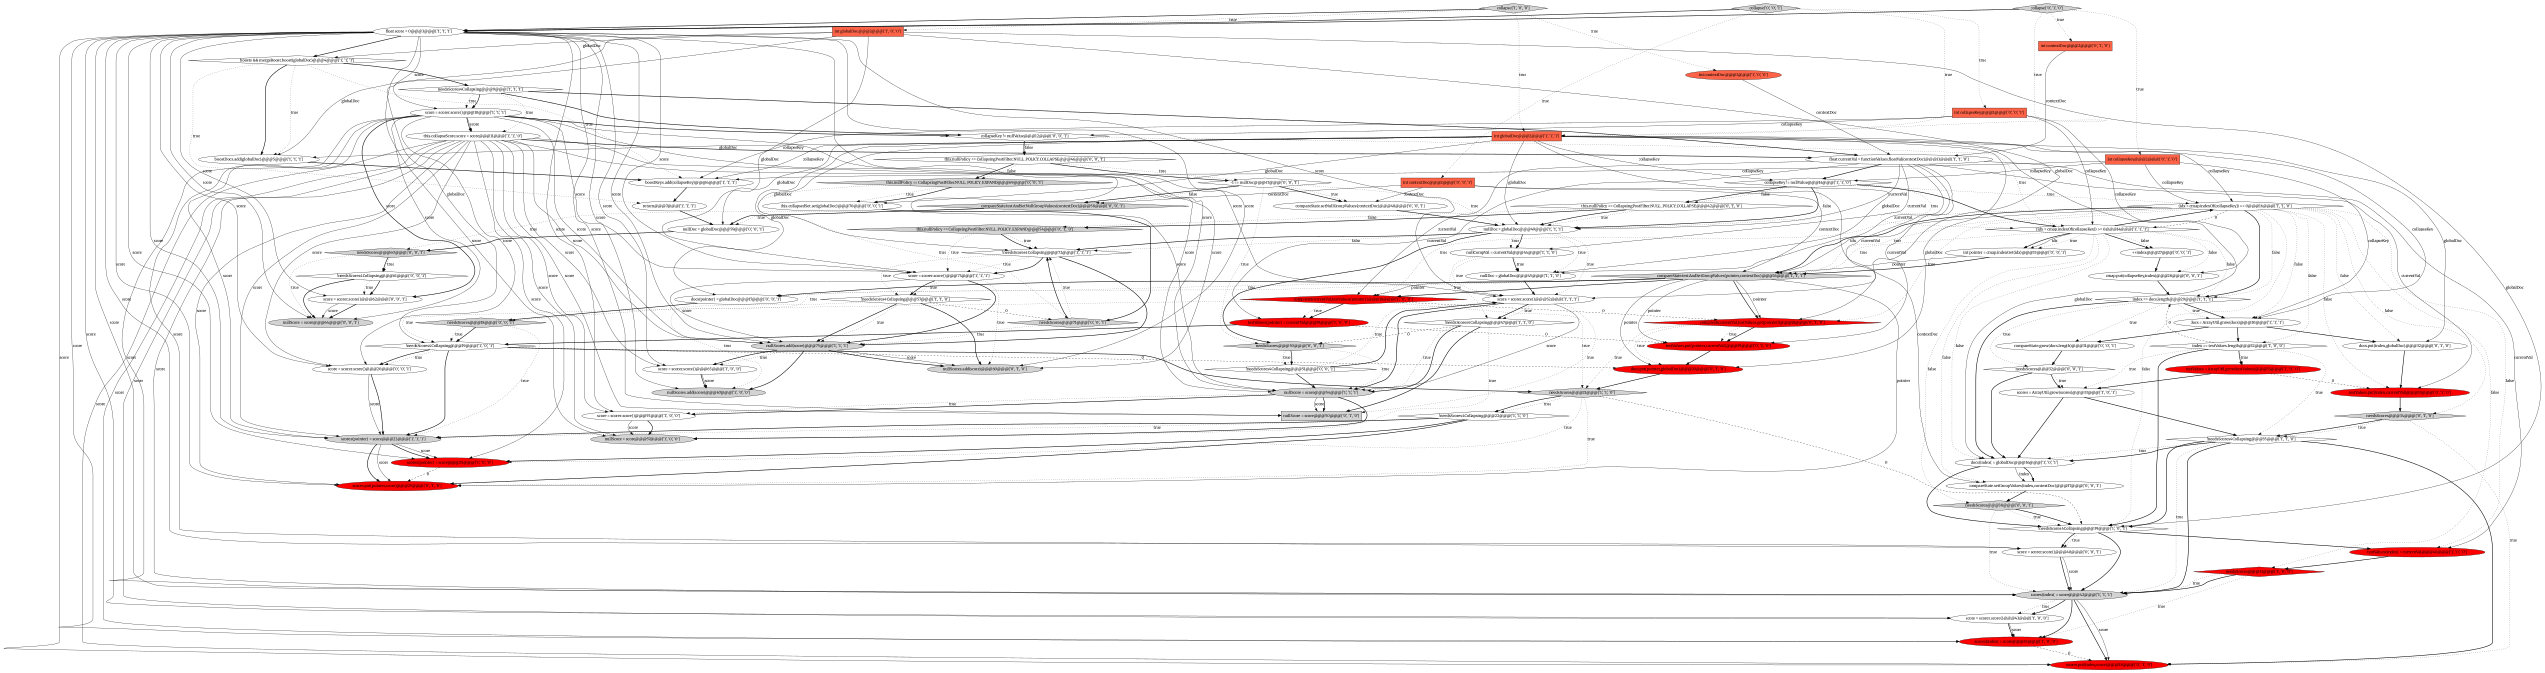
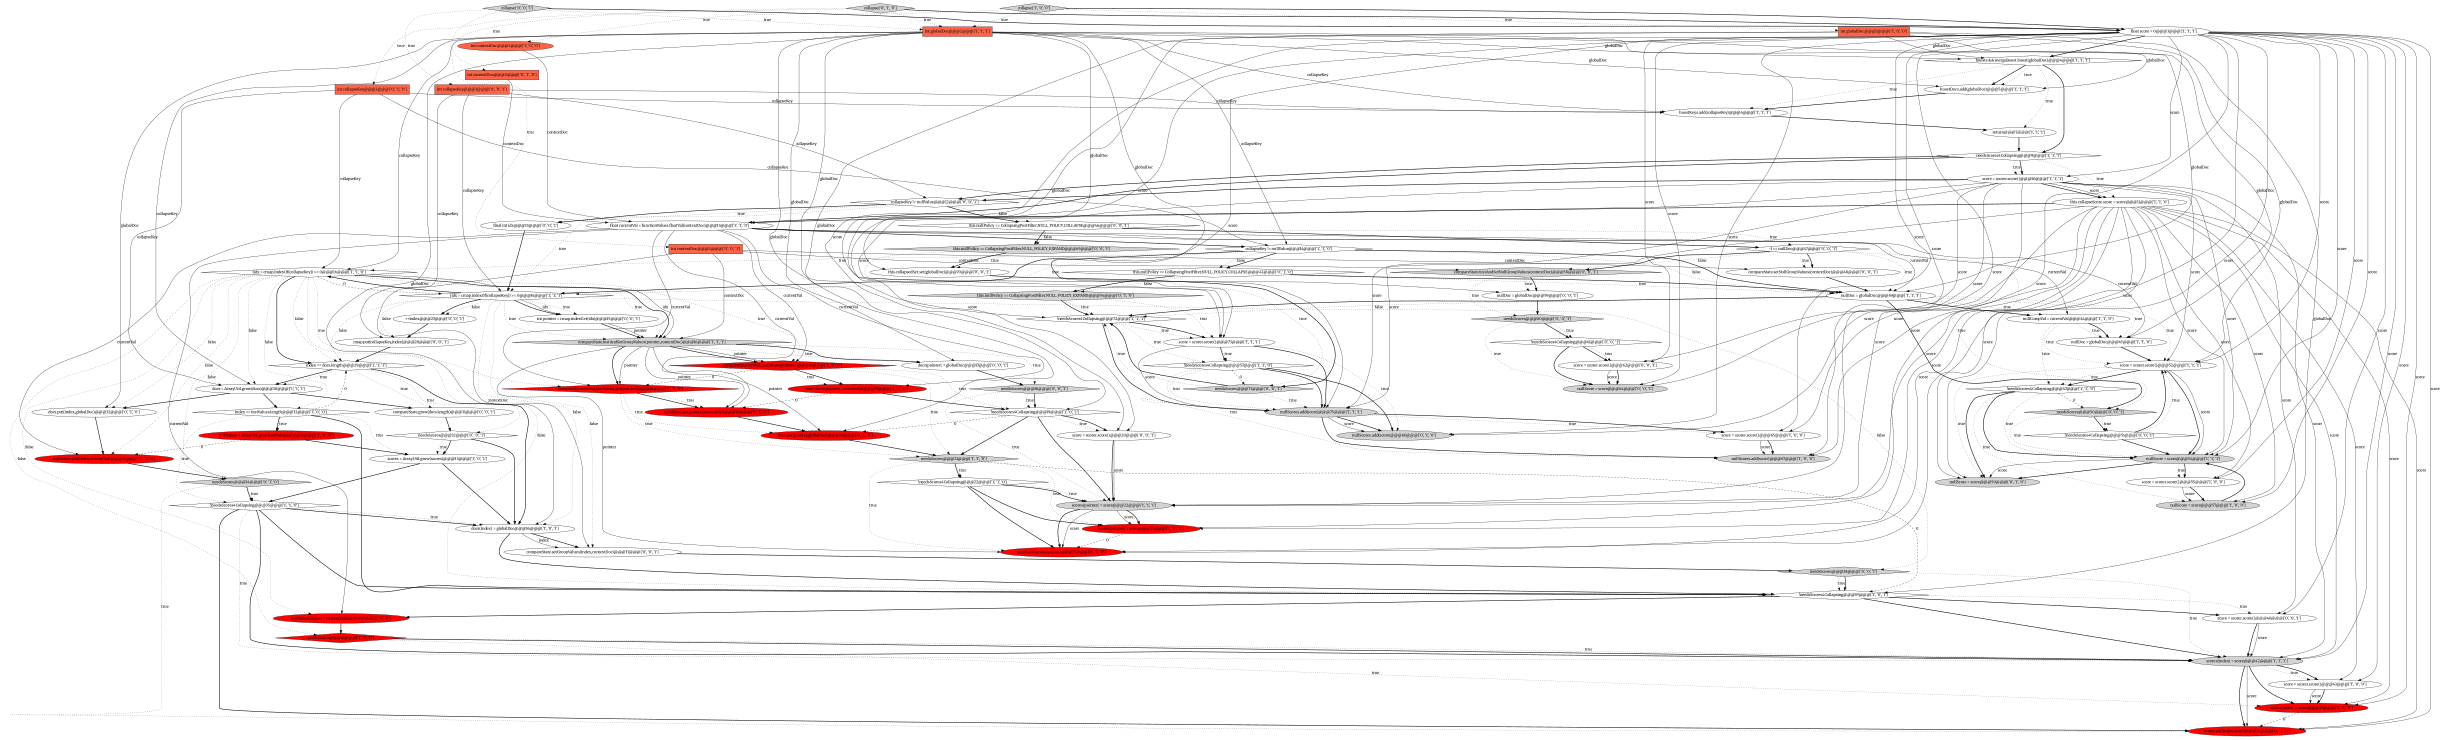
edge "int globalDoc@@@2@@@['1', '1', '1']" -> "boosts && mergeBoost.boost(globalDoc)@@@4@@@['1', '1', '1']": added, label "globalDoc"
edge "return@@@7@@@['1', '1', '1']" -> "nullDoc = globalDoc@@@59@@@['0', '0', '1']": now "return@@@7@@@['1', '1', '1']" -> "needsScores4Collapsing@@@9@@@['1', '1', '1']"
edge "score = scorer.score()@@@10@@@['1', '1', '1']" -> "score = scorer.score()@@@62@@@['0', '0', '1']": style bold -> solid
node "final int idx@@@13@@@['0', '0', '1']": added
edge "this.collapseScore.score = score@@@11@@@['1', '1', '0']" -> "score = scorer.score()@@@20@@@['0', '0', '1']": now "this.collapseScore.score = score@@@11@@@['1', '1', '0']" -> "nullScores.add(score)@@@67@@@['1', '0', '0']"
node "nullScore = score@@@50@@@['0', '1', '0']": shape box -> ellipse
edge "nullScore = score@@@54@@@['1', '1', '1']" -> "nullScore = score@@@57@@@['1', '0', '0']": reversed
